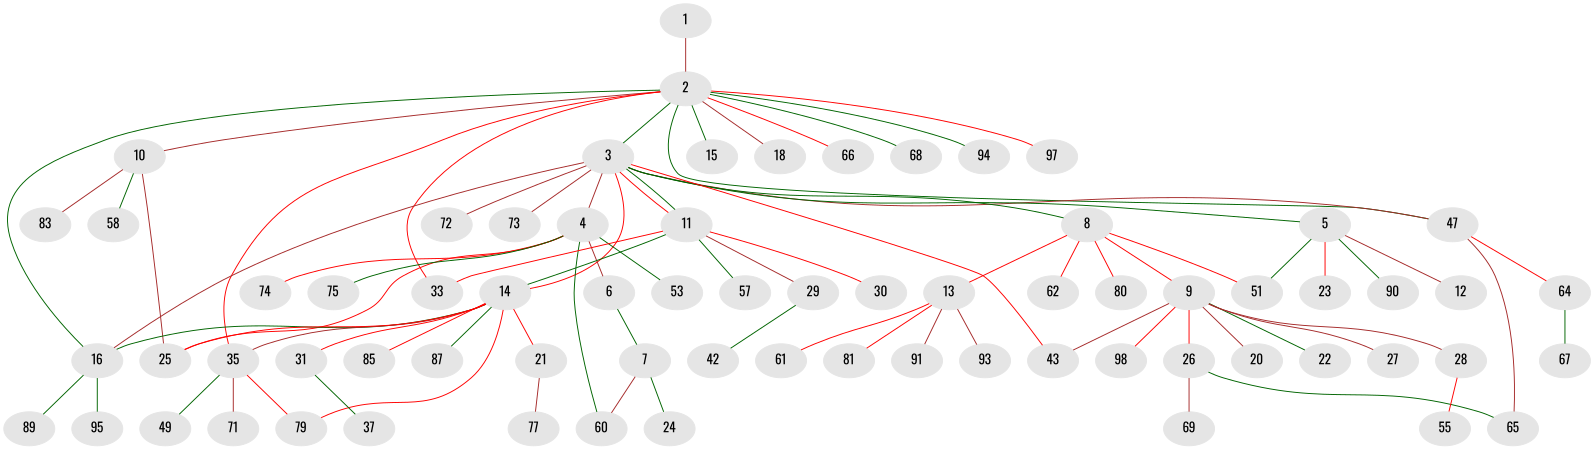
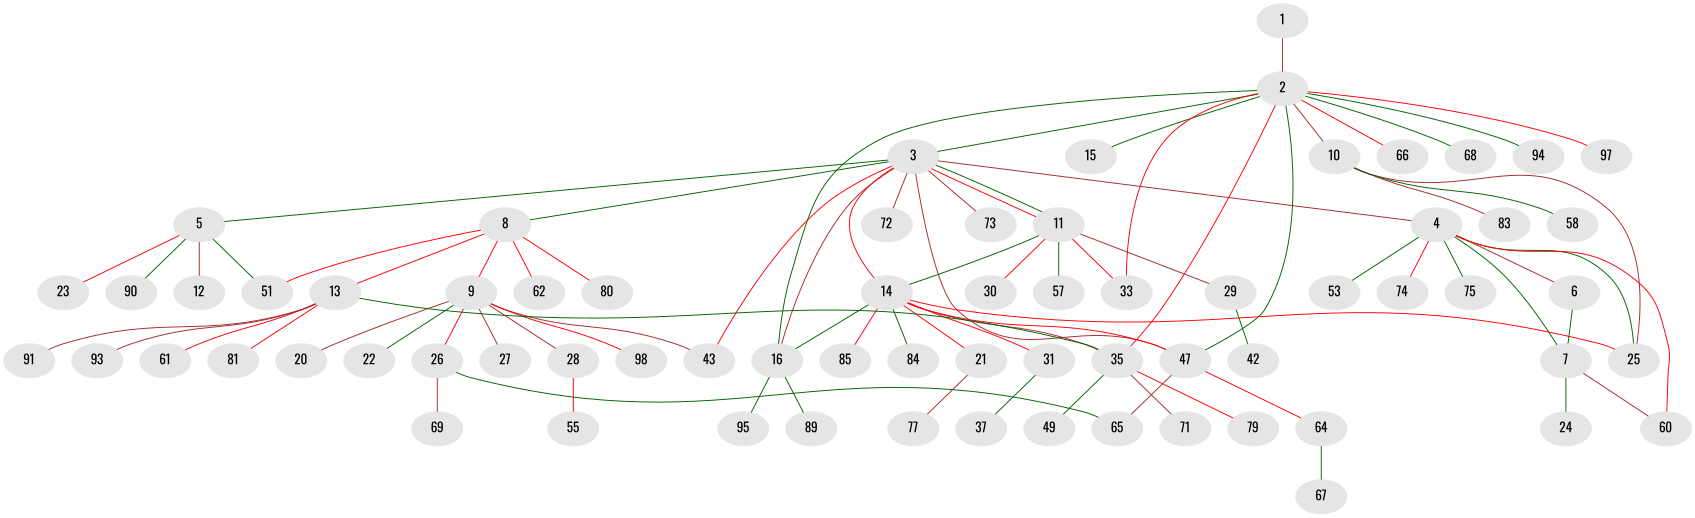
node "18": removed
edge "4" -- "7": added
edge "4" -- "25": color red -> darkgreen
edge "13" -- "35": added
edge "4" -- "60": color darkgreen -> red
node "87": label "87" -> "84"
edge "14" -- "79": now "14" -- "47"
